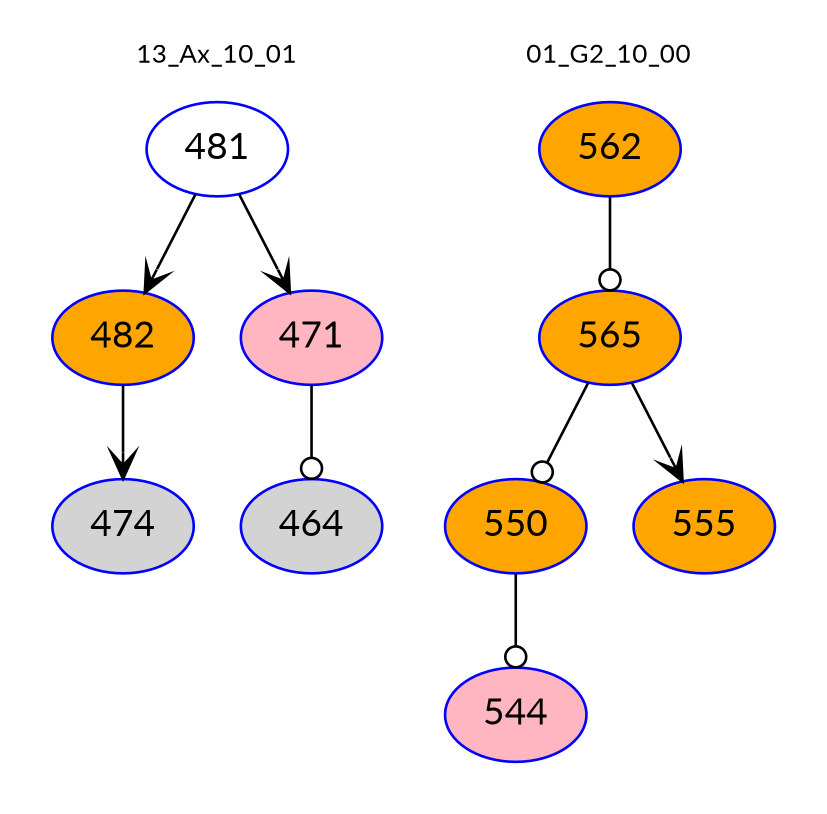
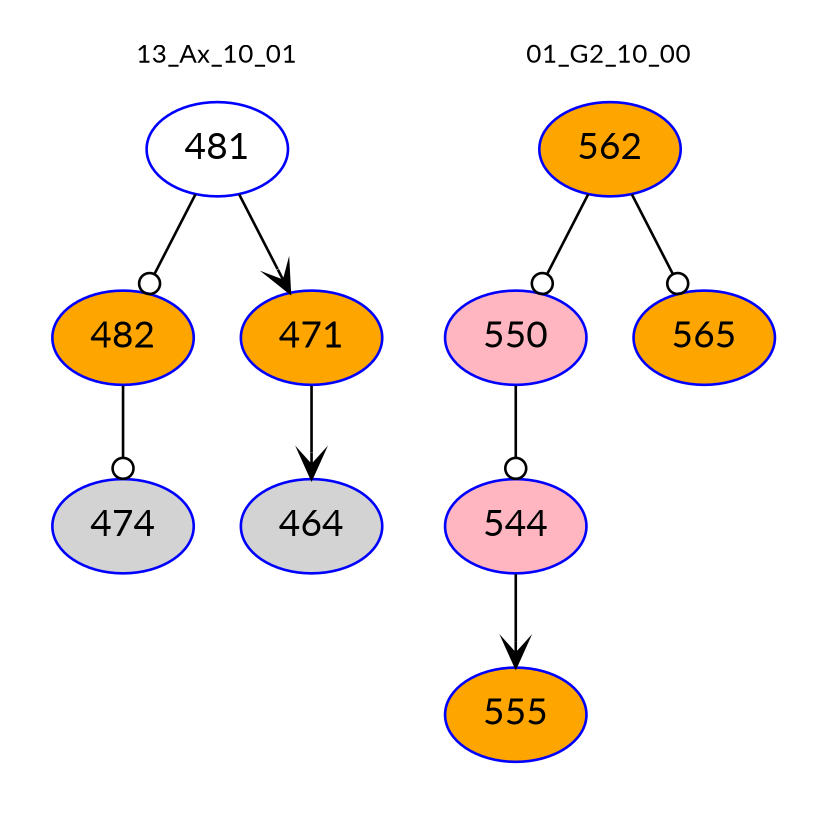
edge "481" -> "482": arrowhead vee -> odot
node "471": fillcolor lightpink -> orange
edge "482" -> "474": arrowhead vee -> odot
edge "565" -> "555": now "544" -> "555"
edge "471" -> "464": arrowhead odot -> vee
edge "565" -> "550": now "562" -> "550"
node "550": fillcolor orange -> lightpink
